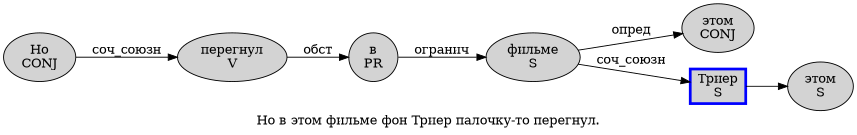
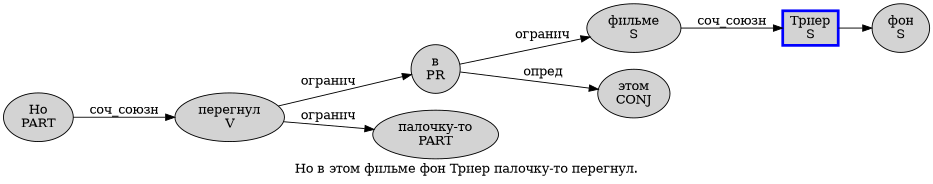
edge "фильме S" -> "этом CONJ": now "в PR" -> "этом CONJ"
edge "перегнул V" -> "в PR": label "обст" -> "огранич"
node "Но CONJ": label "Но CONJ" -> "Но PART"
node "этом S": label "этом S" -> "фон S"
node "палочку-то PART": added
